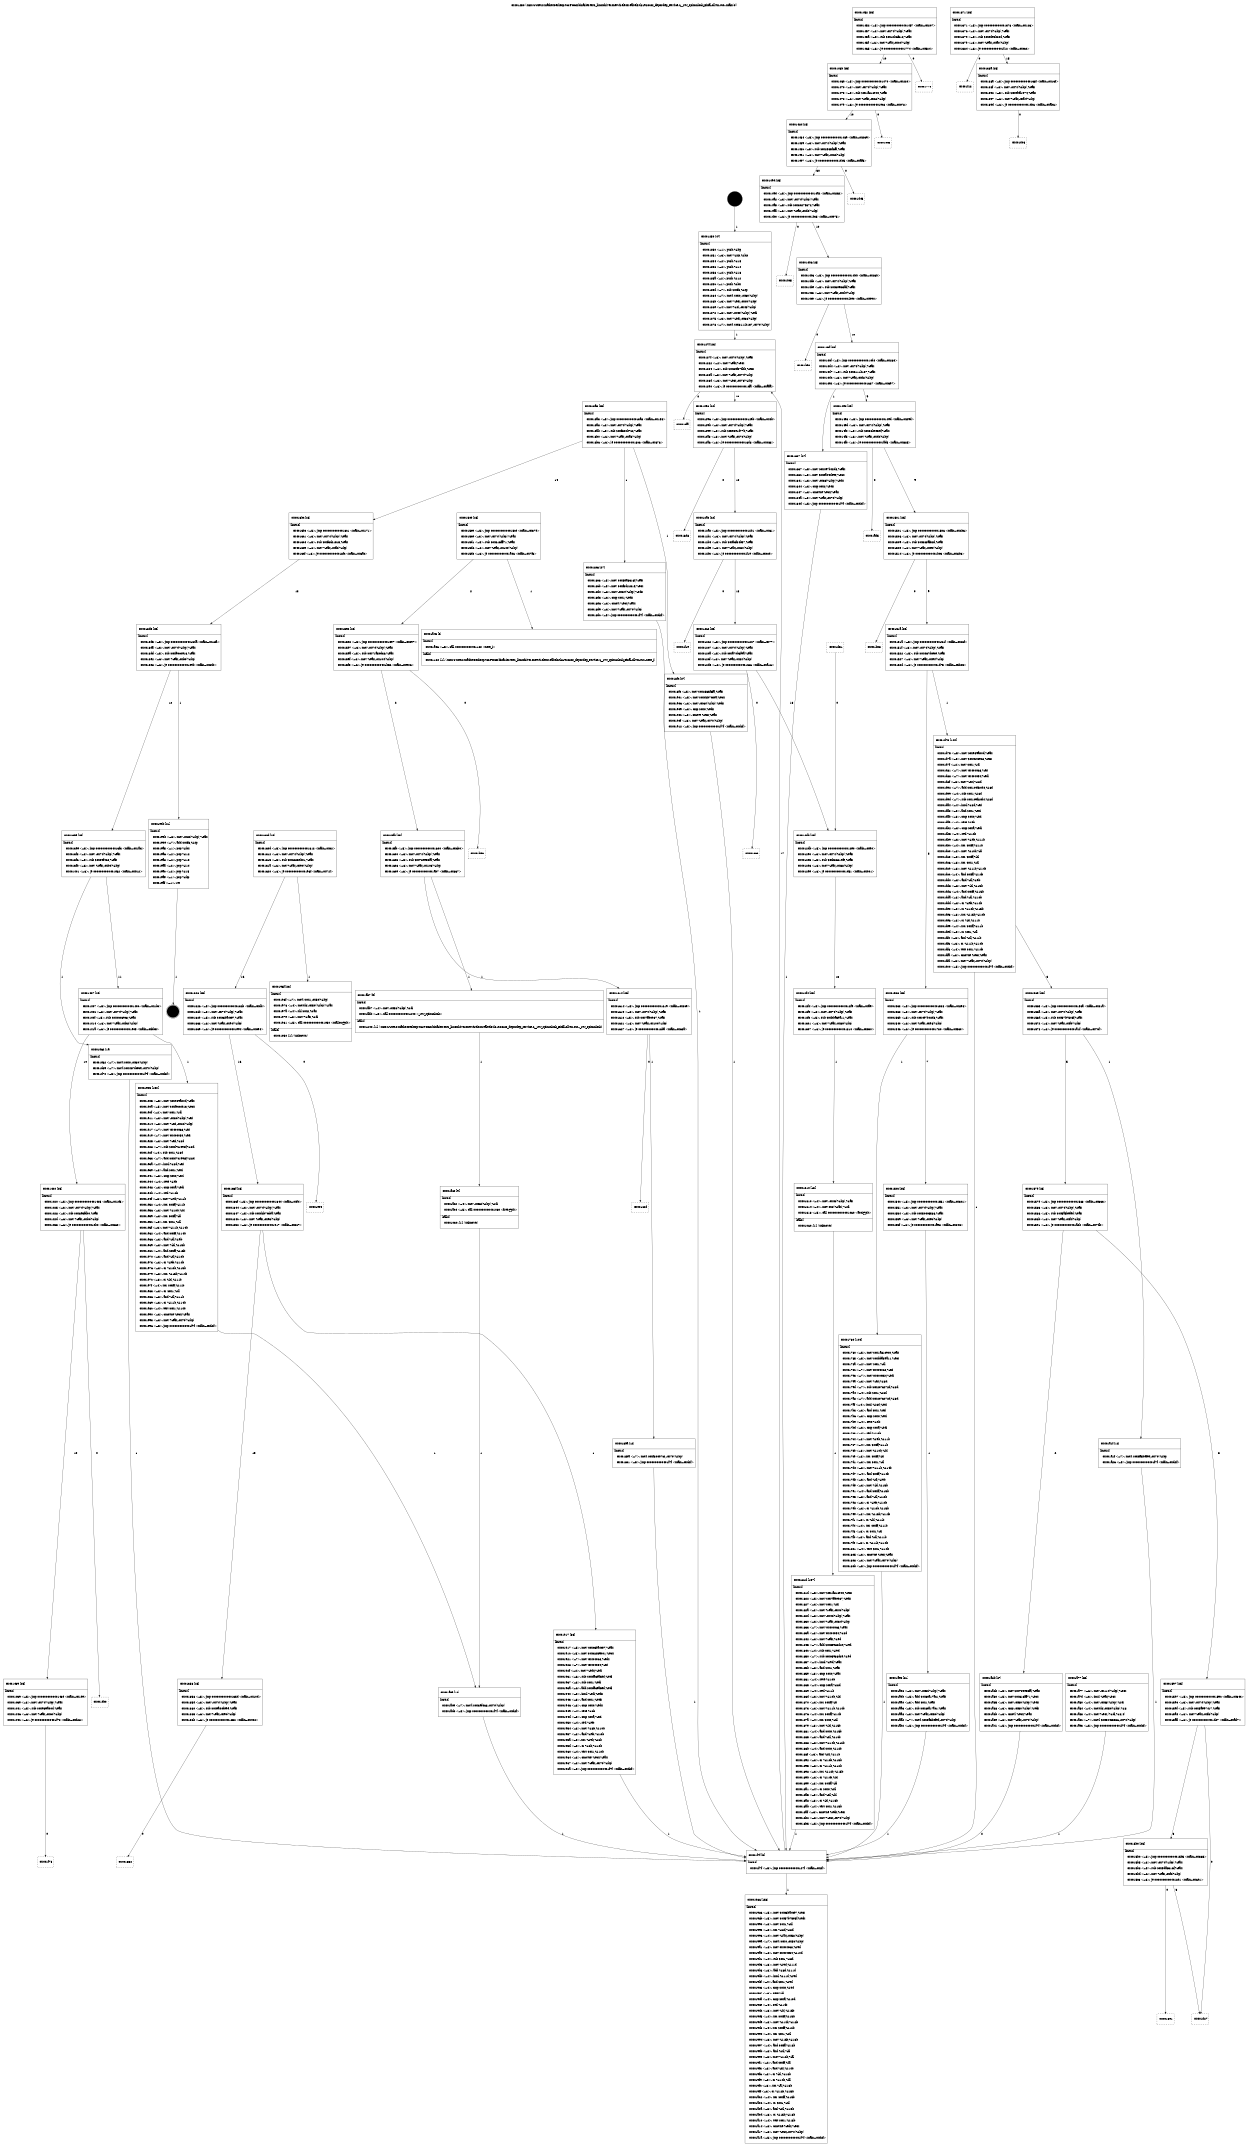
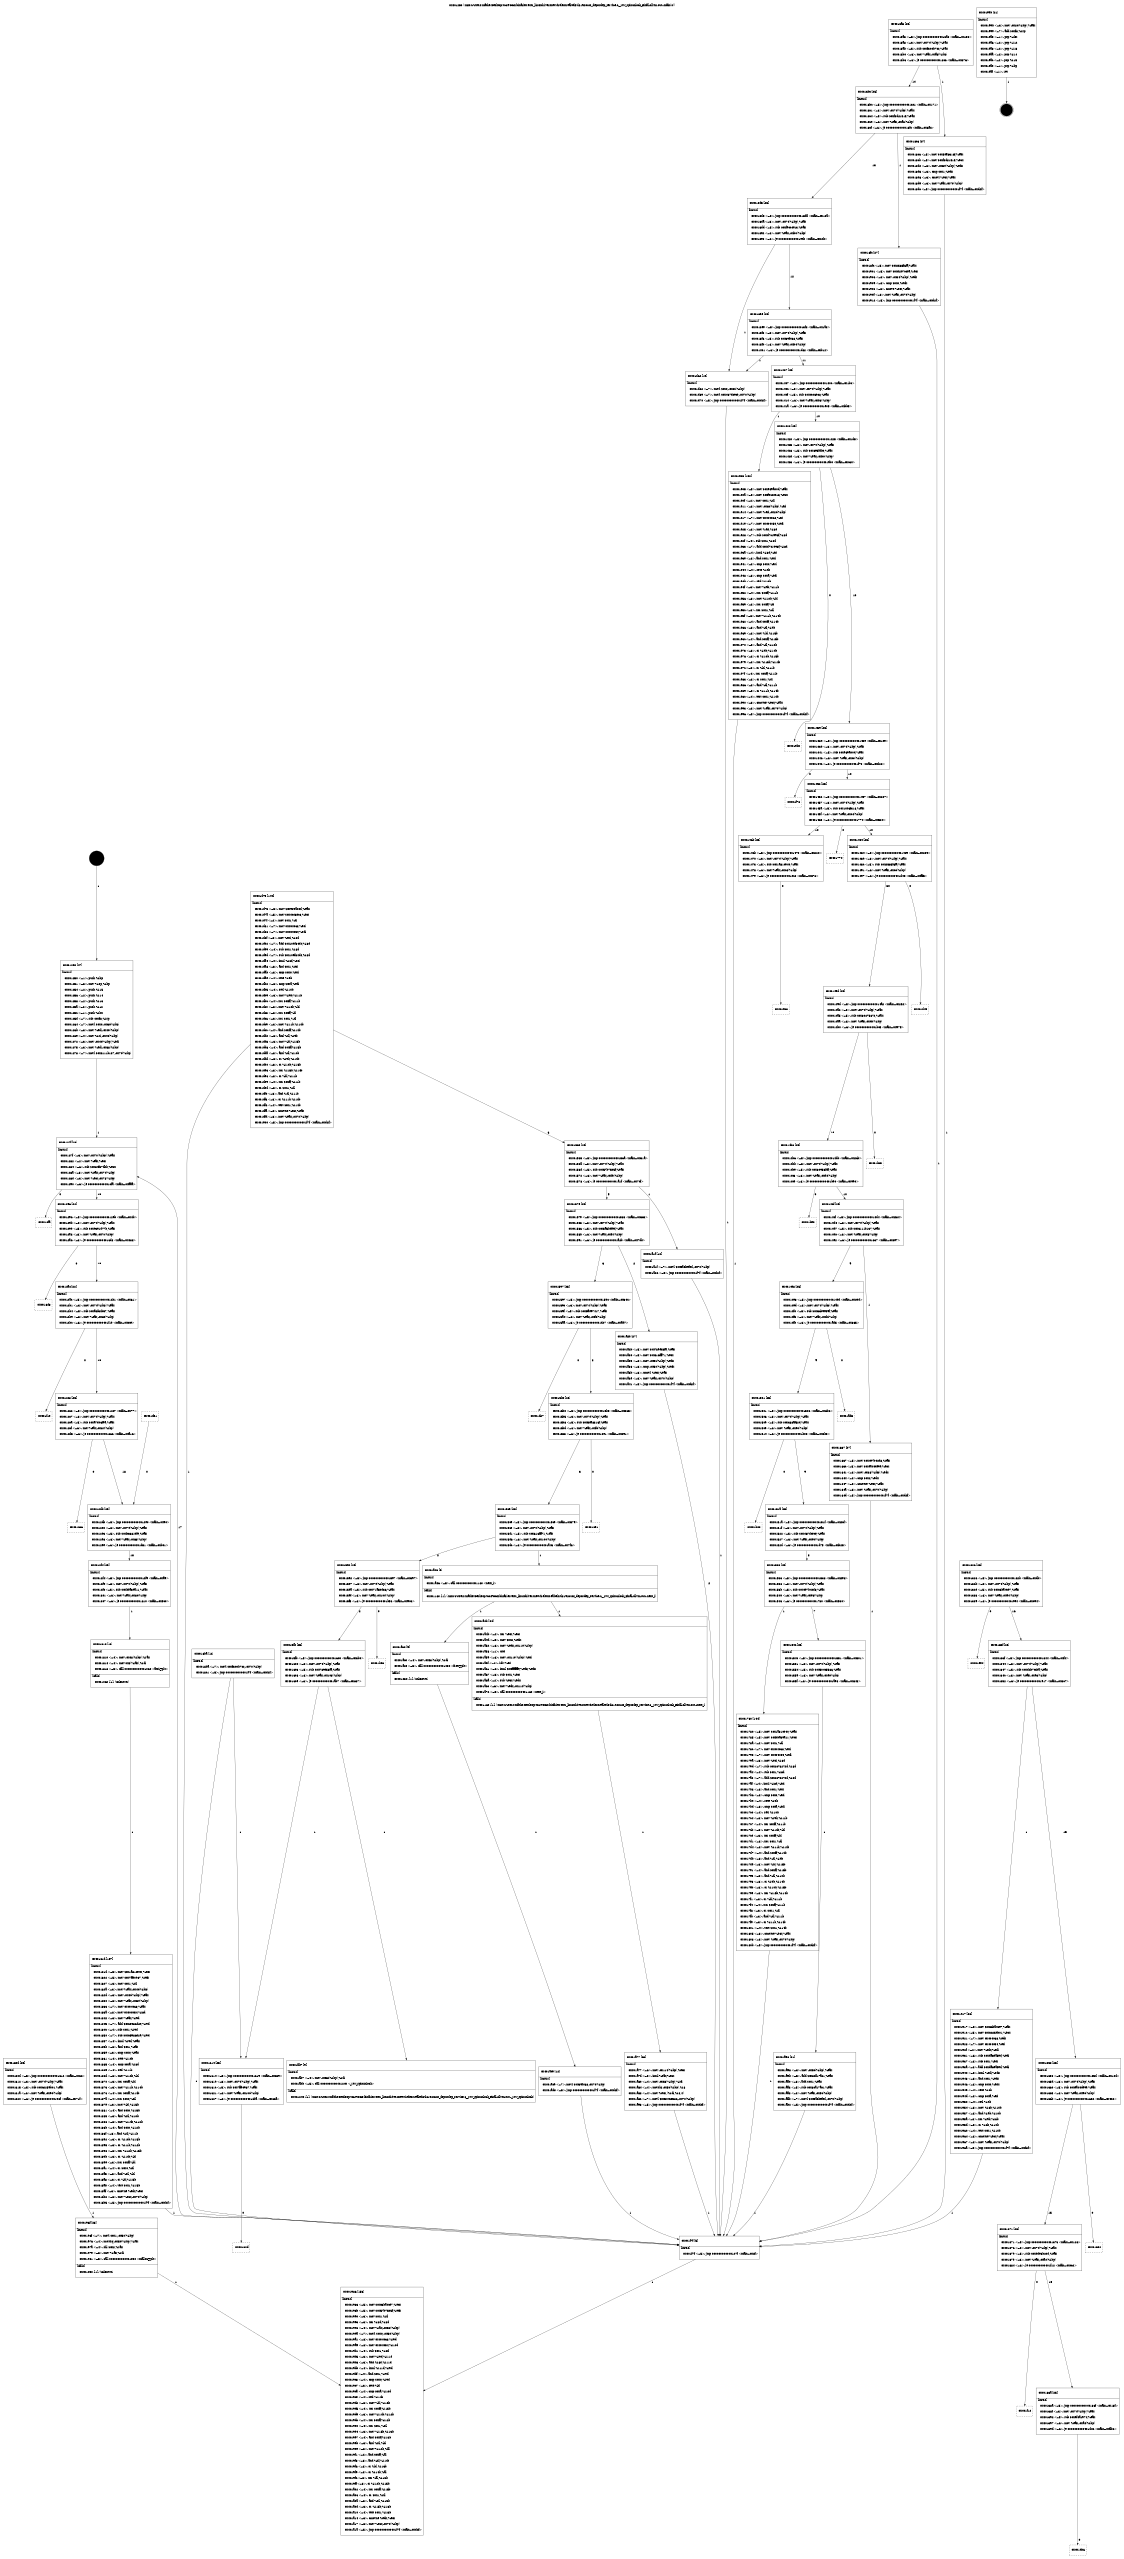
edge "0x40146b [25]" -> "0x401484 [25]": now "0x401452 [25]" -> "0x401484 [25]"
edge "0x4013a3 [25]" -> "0x4018fc [27]": now "0x4013bc [25]" -> "0x4018fc [27]"
edge "0x40151a [25]" -> "0x401d75 [144]": removed, label "1"
edge "0x4013d5 [25]" -> "0x401e9b [21]": now "0x4013d5 [25]" -> "0x401d62 [19]"
edge "0x401439 [25]" -> "0x401452 [25]": added, label "10"
edge "0x40130d [25]" -> "0x401326 [25]": removed, label "16"
edge "0x401ab7 [9]" -> "0x401ac0 [9]": now "0x401a46 [5]" -> "0x401ac0 [9]"
edge "0x401614 [25]" -> "0x4018ba [12]": reversed
edge "0x401e05 [150]" -> "0x401ac9 [12]": now "0x401e05 [150]" -> "0x401f7f [5]"
node "0x401a4b [44]": added
edge "0x4015b0 [25]" -> "0x401d27": now "0x4015b0 [25]" -> "0x4015c9 [25]"
edge "0x401358 [25]" -> "0x401371 [25]": added, label "15"
edge "0x40196f [23]" -> "0x401986 [153]": added, label "1"
